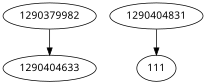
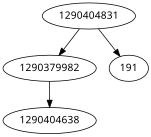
edge "1290404831" -> "1290379982": added
node "1290404633": label "1290404633" -> "1290404638"
node "111": label "111" -> "191"
